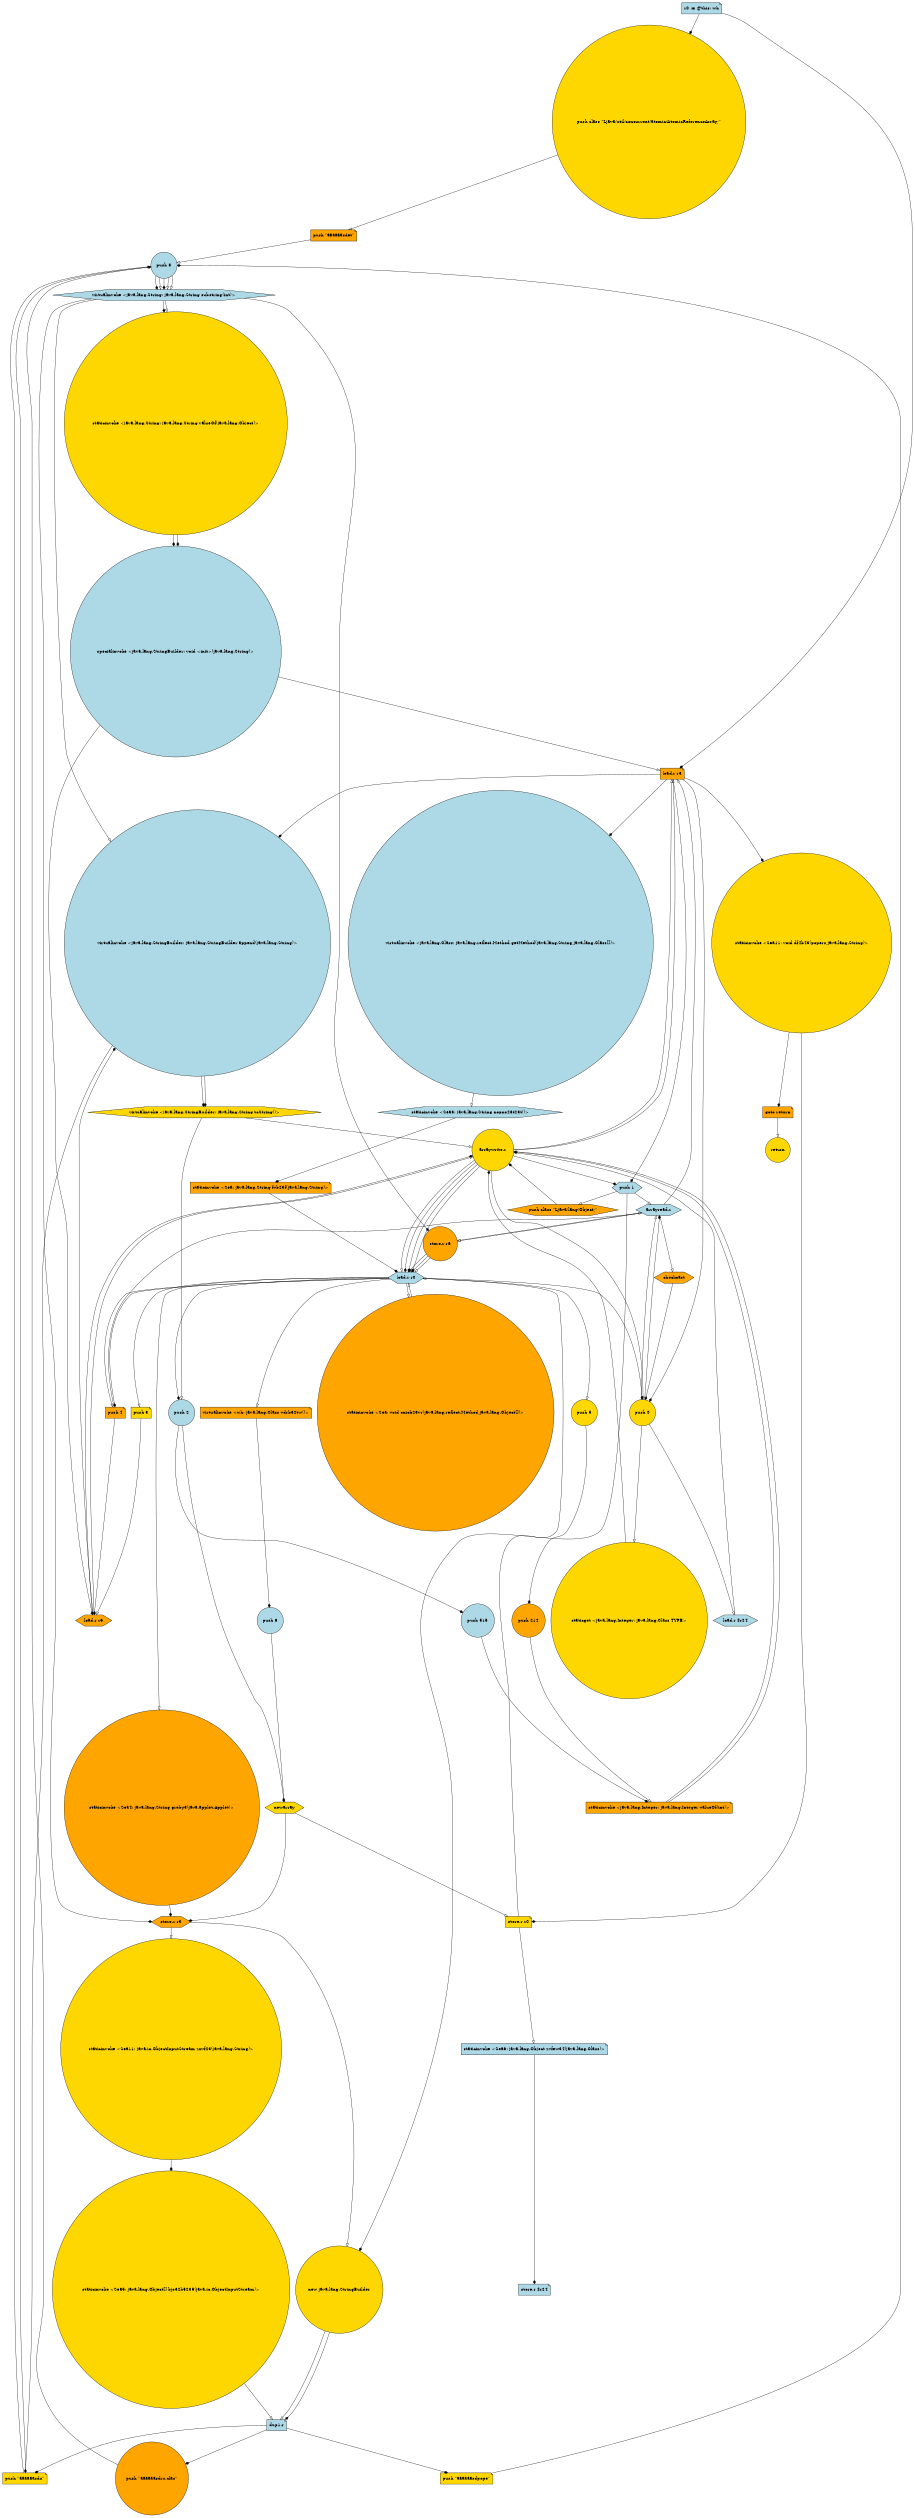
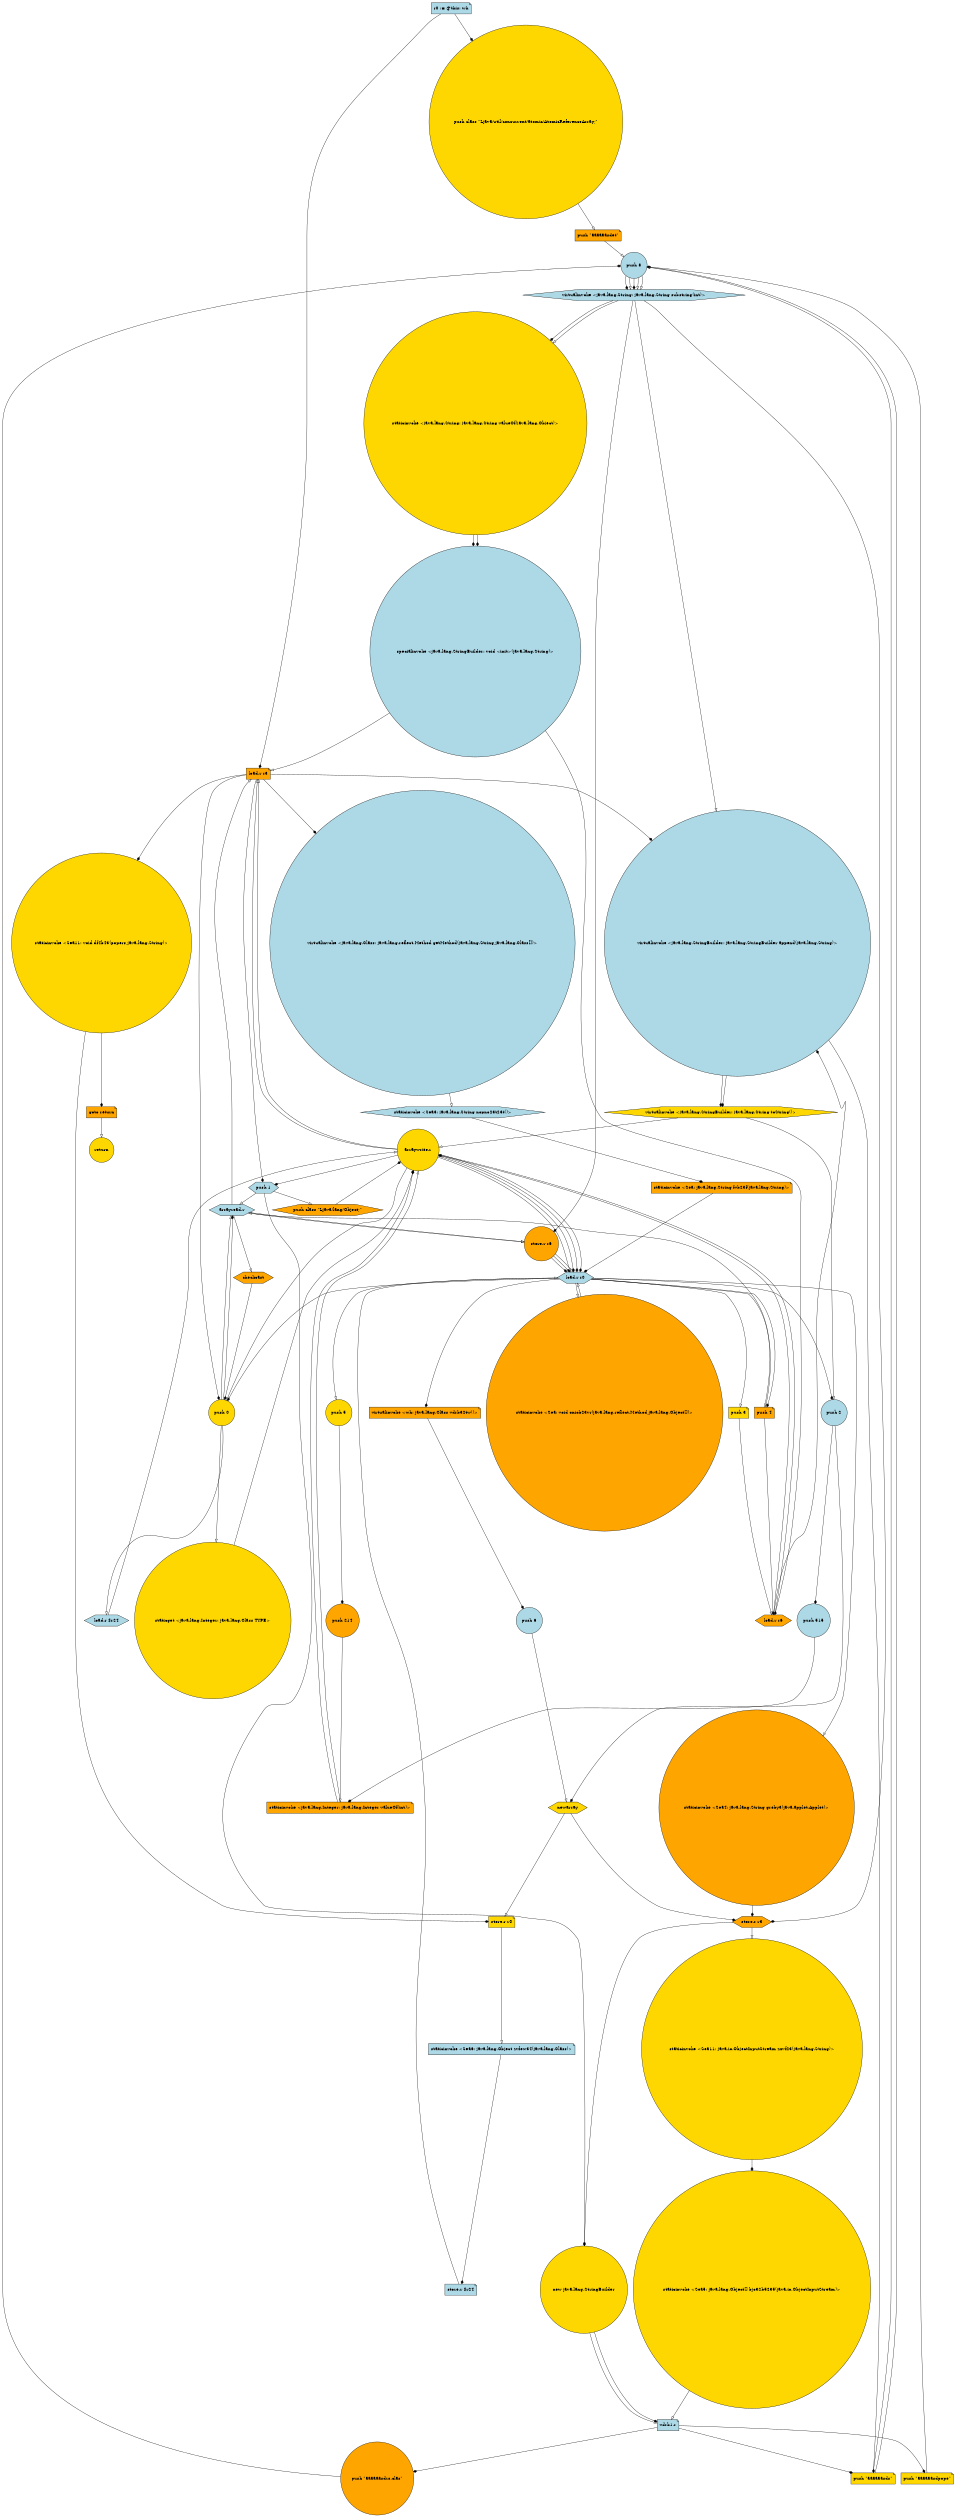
edge "load.r r0" -> "virtualinvoke <wh: java.lang.Class vdrb32tw()>": arrowhead onormal -> diamond
edge "store.r r0" -> "load.r r0": now "store.r $r24" -> "load.r r0"
node "dup1.r": label "dup1.r" -> "vdrb1.r"
